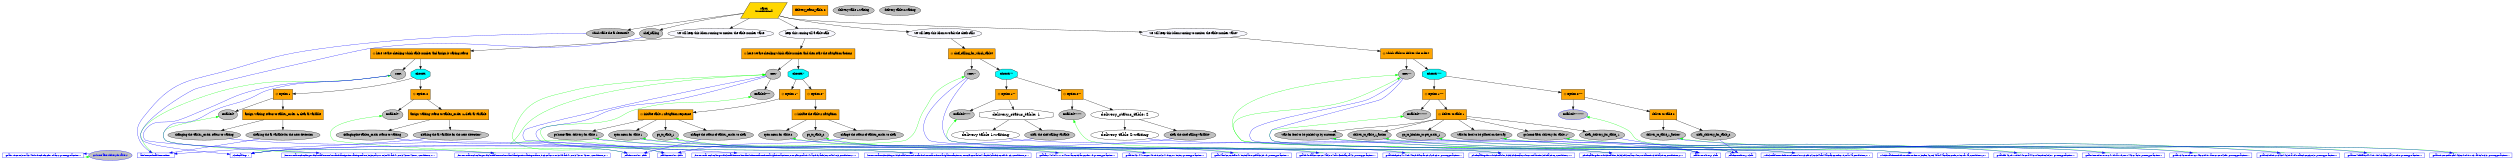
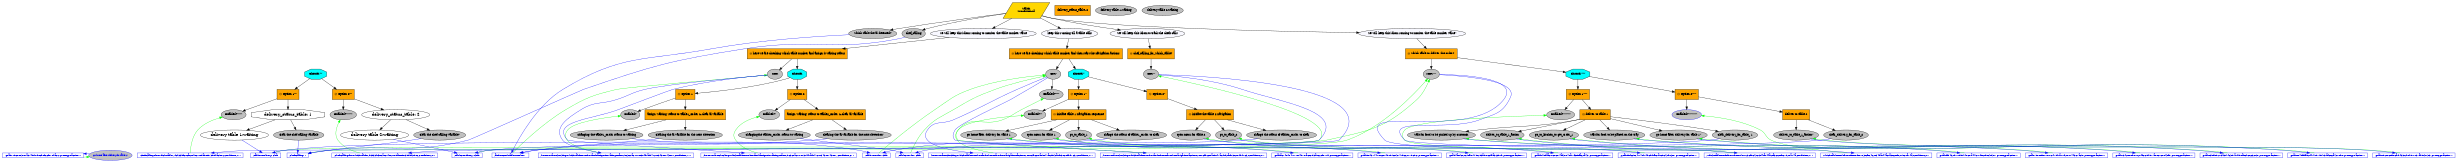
edge "Ⓜ chef_calling_for_which_table?" -> "Chooser**": removed
node "Enabled?**": added
